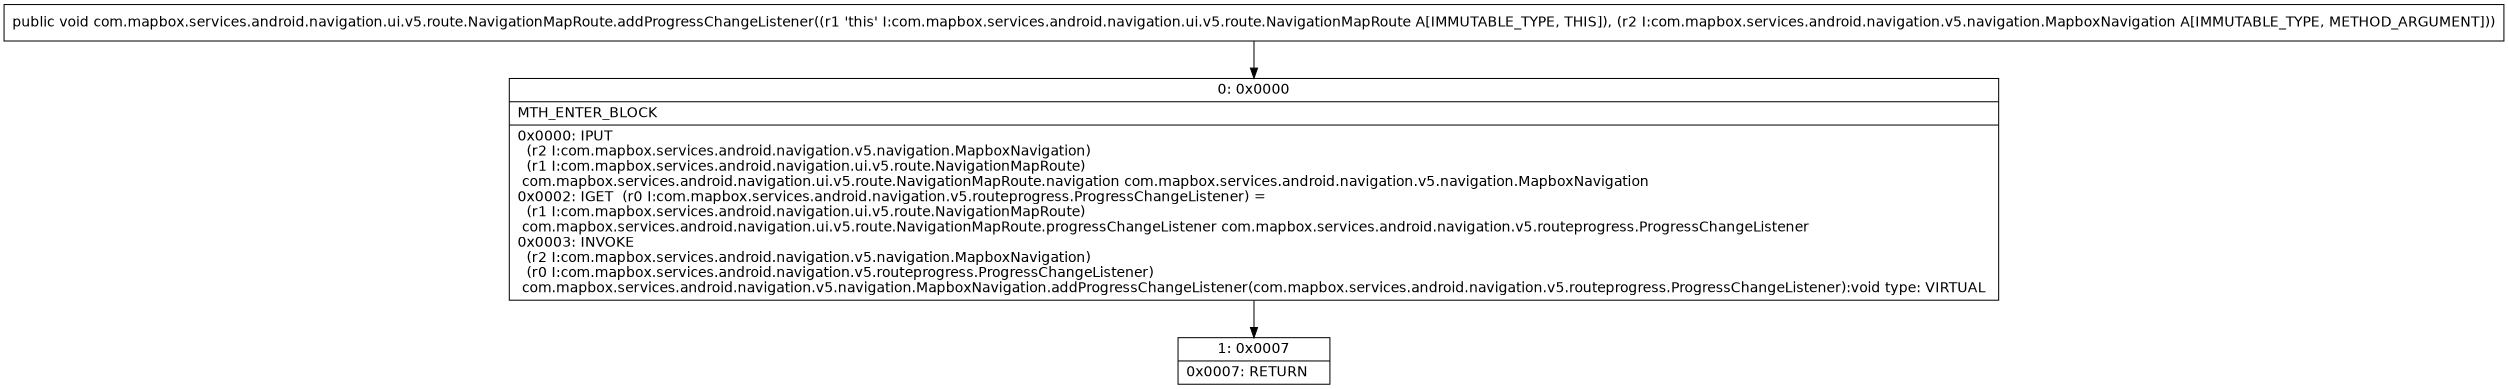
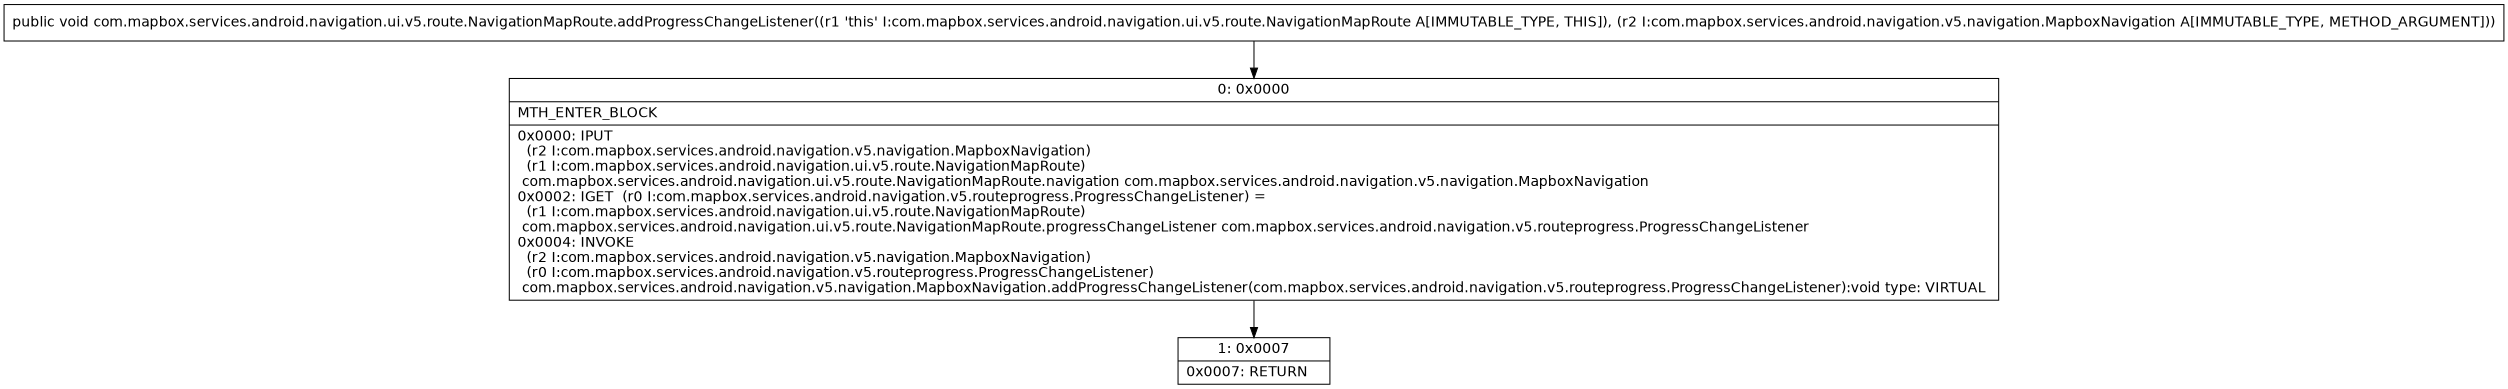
node "0: 0x0000": text "0x0003: INVOKE" -> "0x0004: INVOKE"
